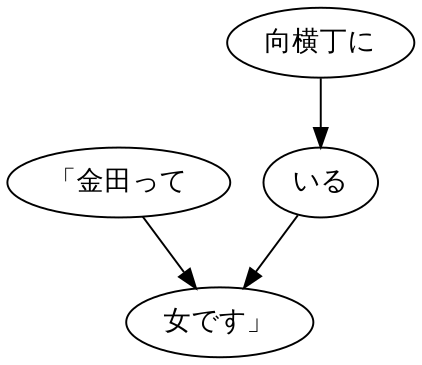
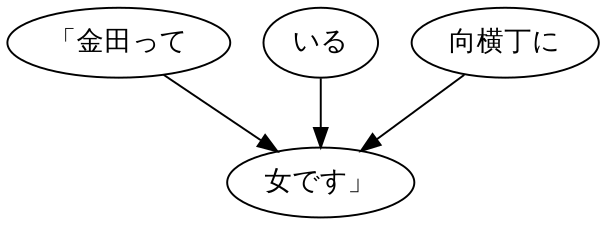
edge "向横丁に" -> "いる": now "向横丁に" -> "女です」"
